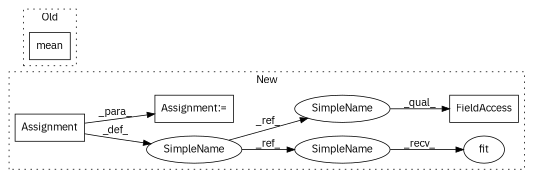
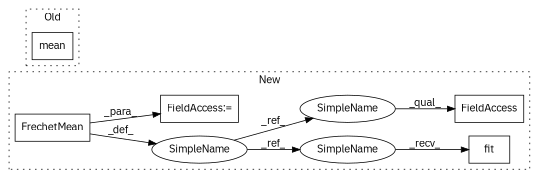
node "Assignment:=": label "Assignment:=" -> "FieldAccess:="
node "Assignment": label "Assignment" -> "FrechetMean"
node "fit": shape ellipse -> box
